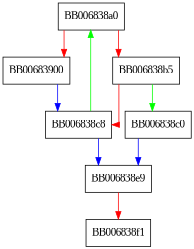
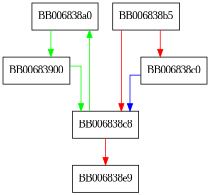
edge "BB006838a0" -> "BB00683900": color red -> green
edge "BB006838a0" -> "BB006838b5": removed
edge "BB00683900" -> "BB006838c8": color blue -> green
edge "BB006838b5" -> "BB006838c0": color green -> red
edge "BB006838c8" -> "BB006838e9": color blue -> red
edge "BB006838c0" -> "BB006838e9": now "BB006838c0" -> "BB006838c8"
node "BB006838f1": removed
